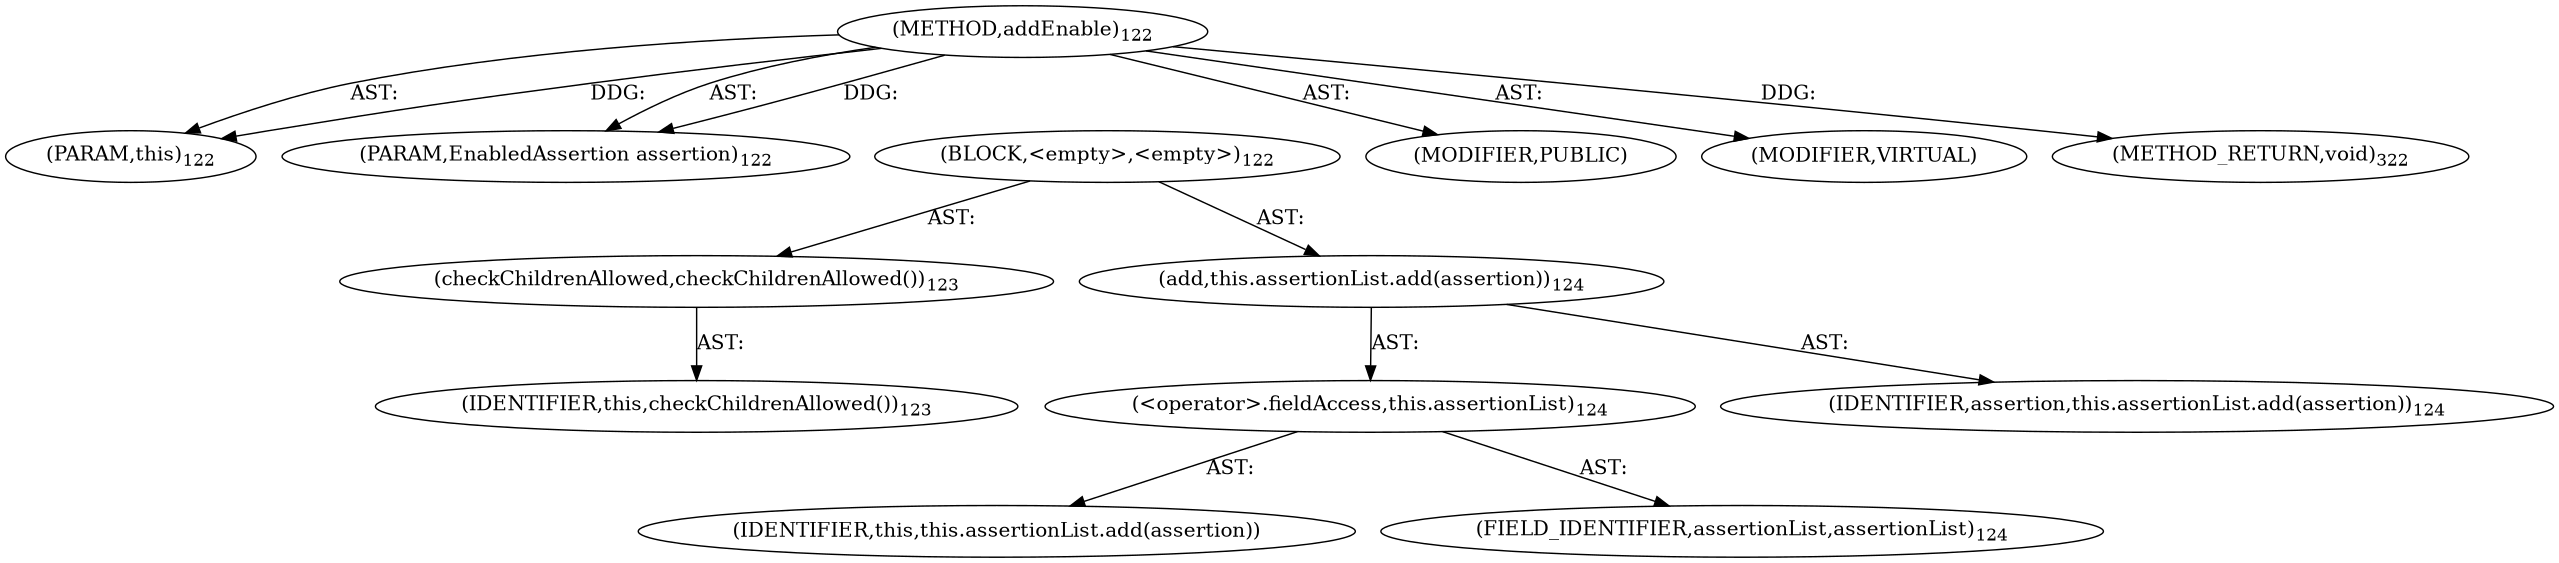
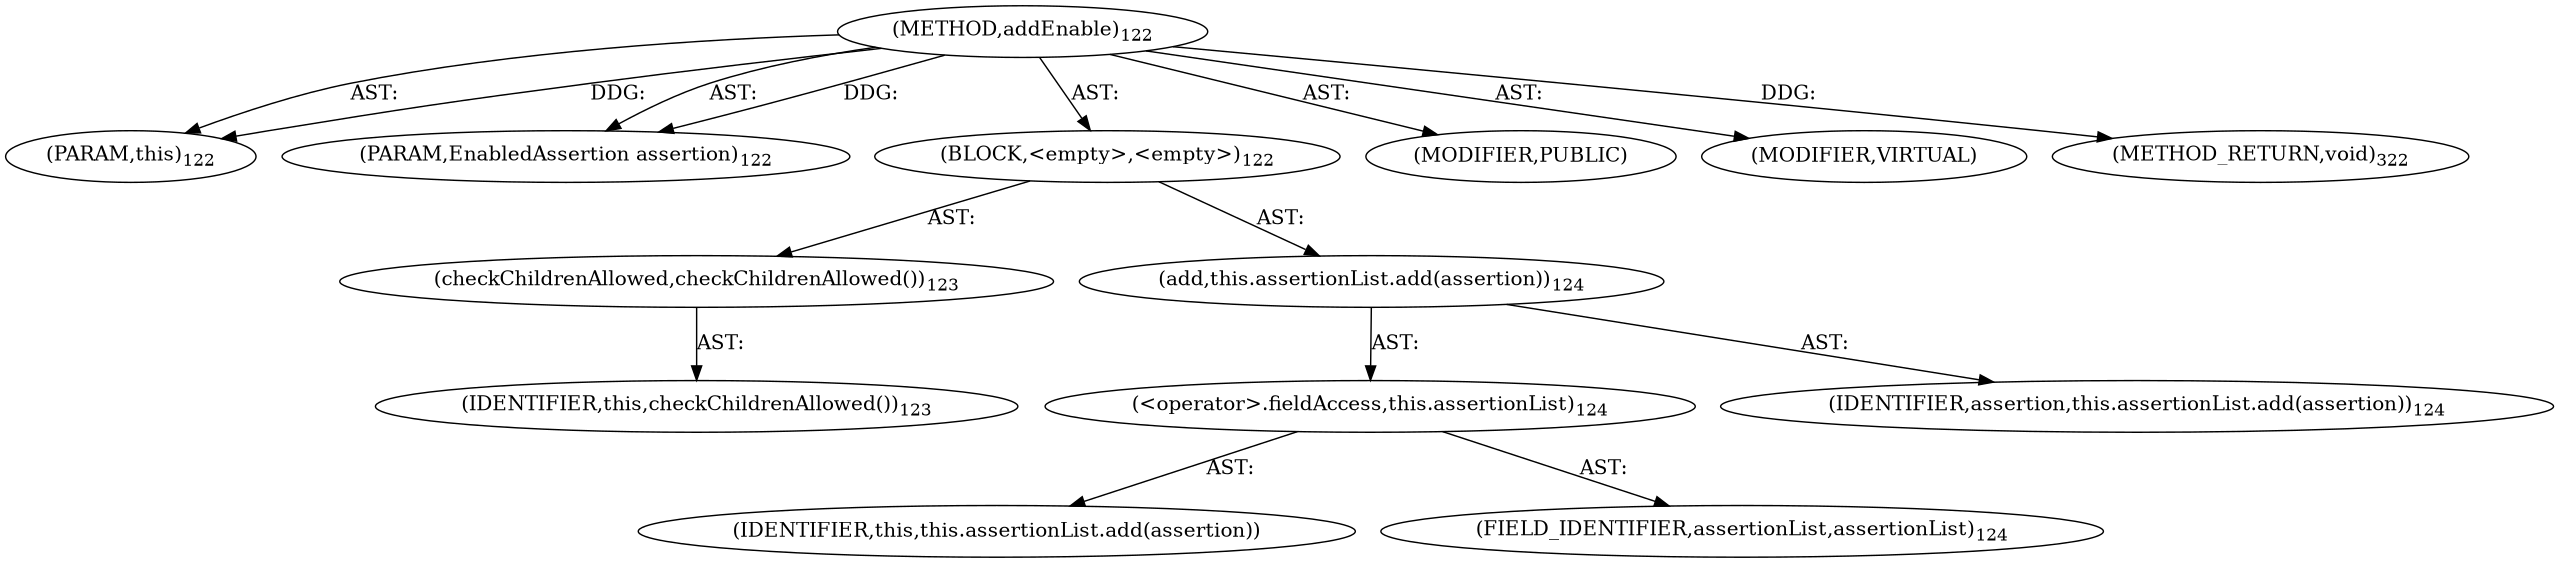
edge "(METHOD,addEnable)" -> "(BLOCK,<empty>,<empty>)": added, label "AST:"
